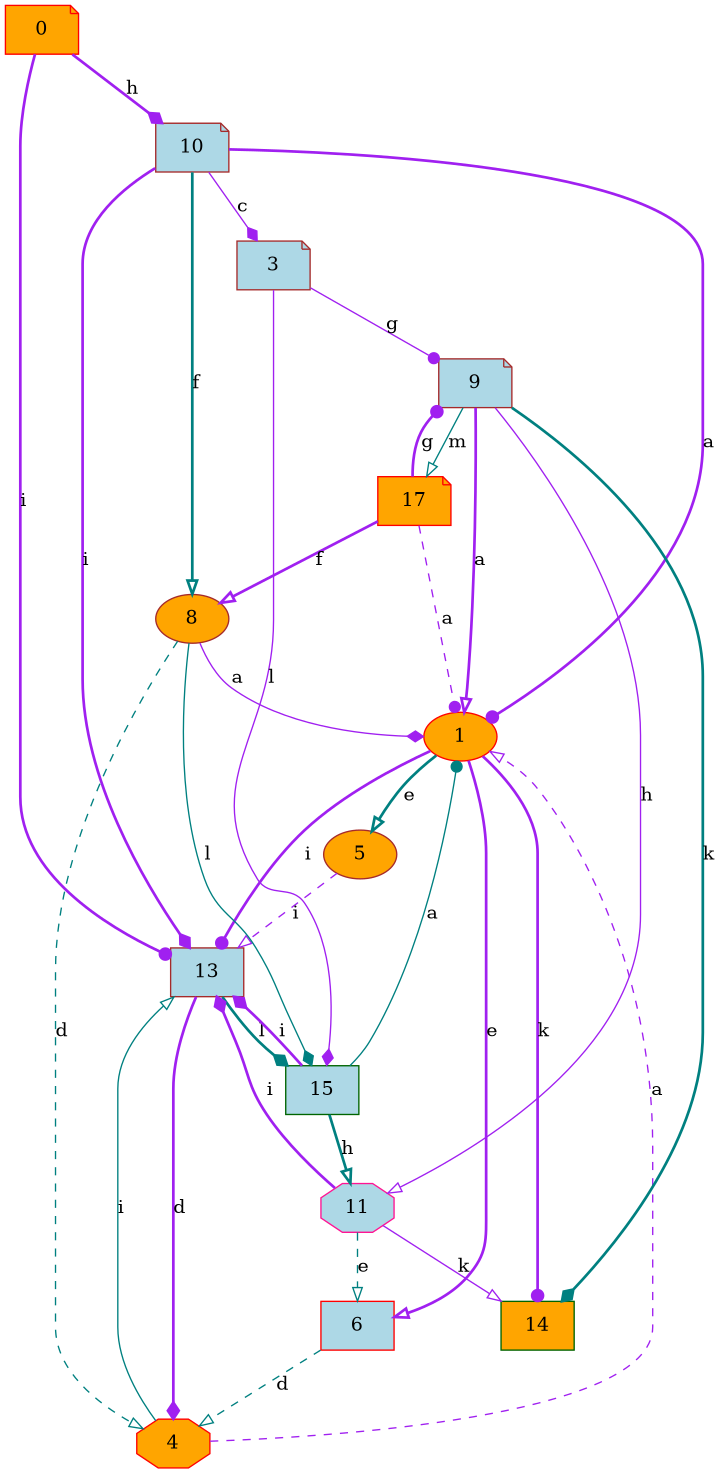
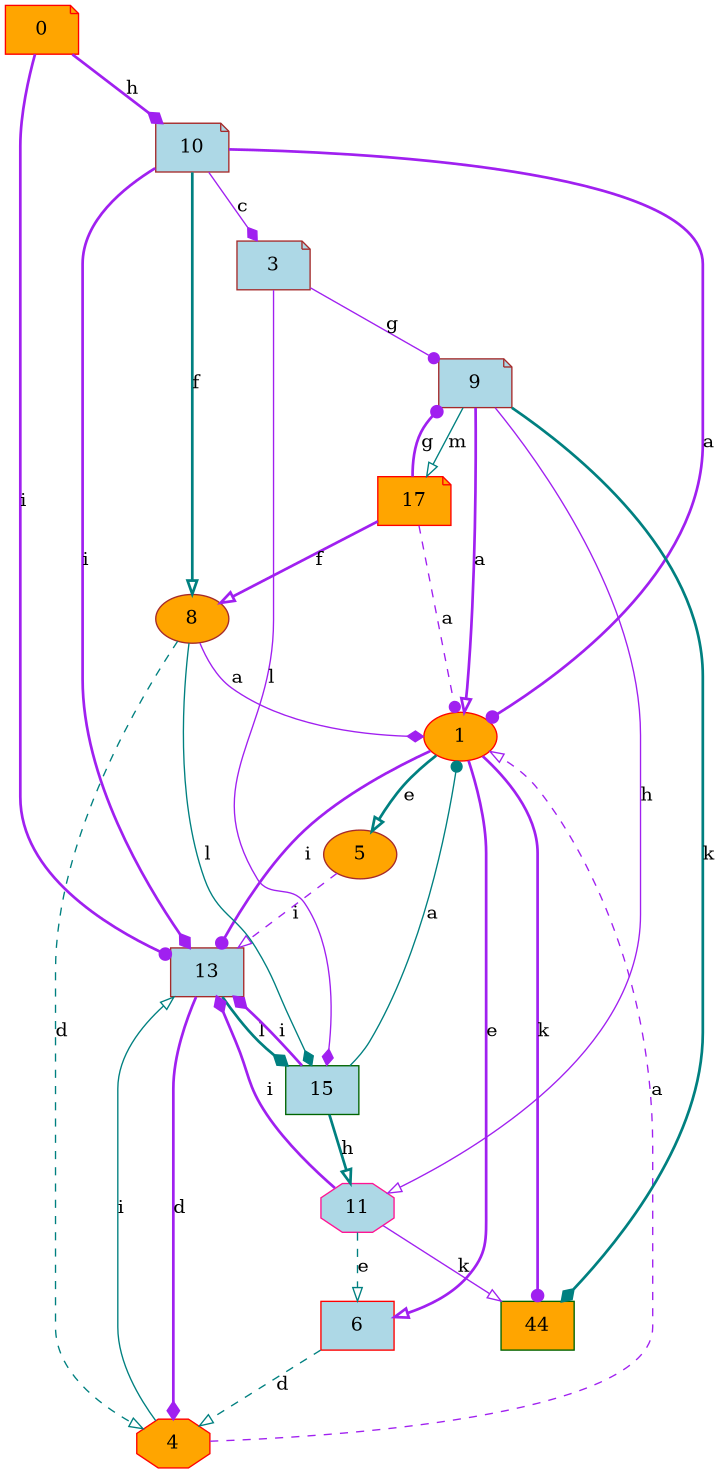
node "14": label "14" -> "44"
